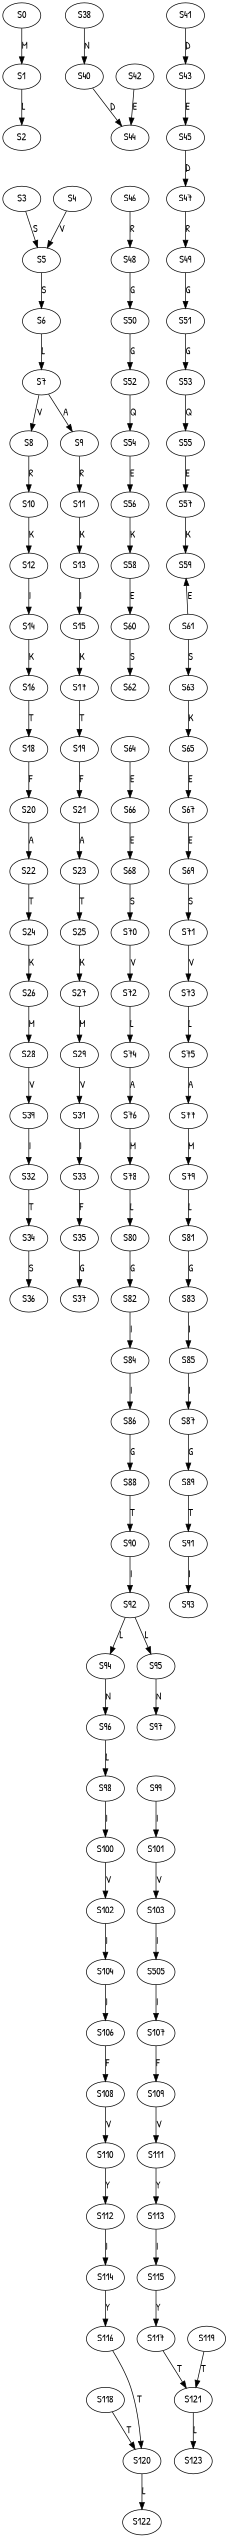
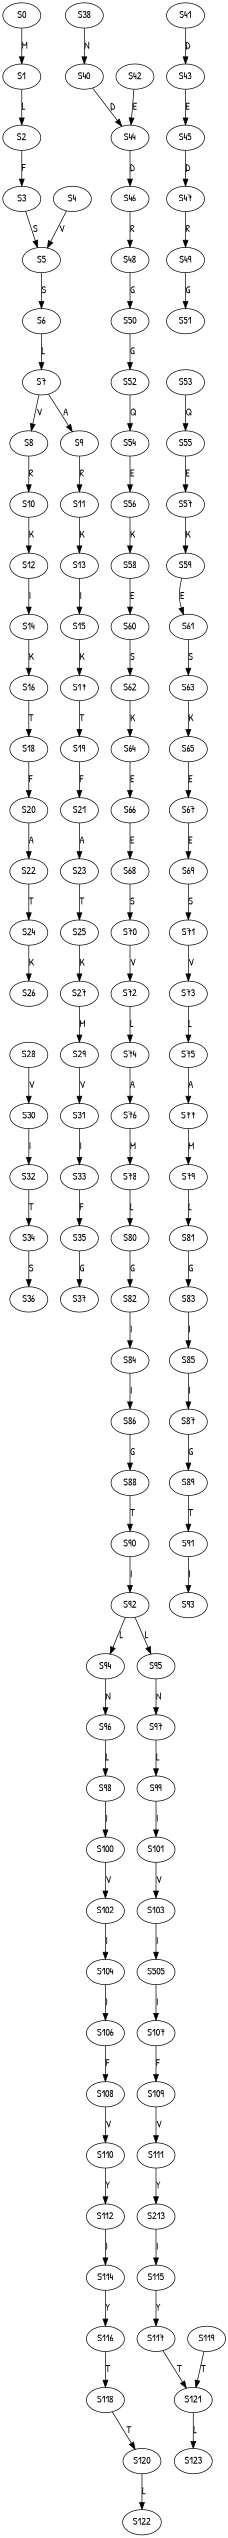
edge "S2" -> "S3": added, label "F"
edge "S44" -> "S46": added, label "D"
edge "S51" -> "S53": removed, label "G"
edge "S61" -> "S59": reversed
edge "S62" -> "S64": added, label "K"
edge "S26" -> "S28": removed, label "M"
node "S39": label "S39" -> "S30"
edge "S97" -> "S99": added, label "L"
node "S113": label "S113" -> "S213"
edge "S116" -> "S120": now "S116" -> "S118"
